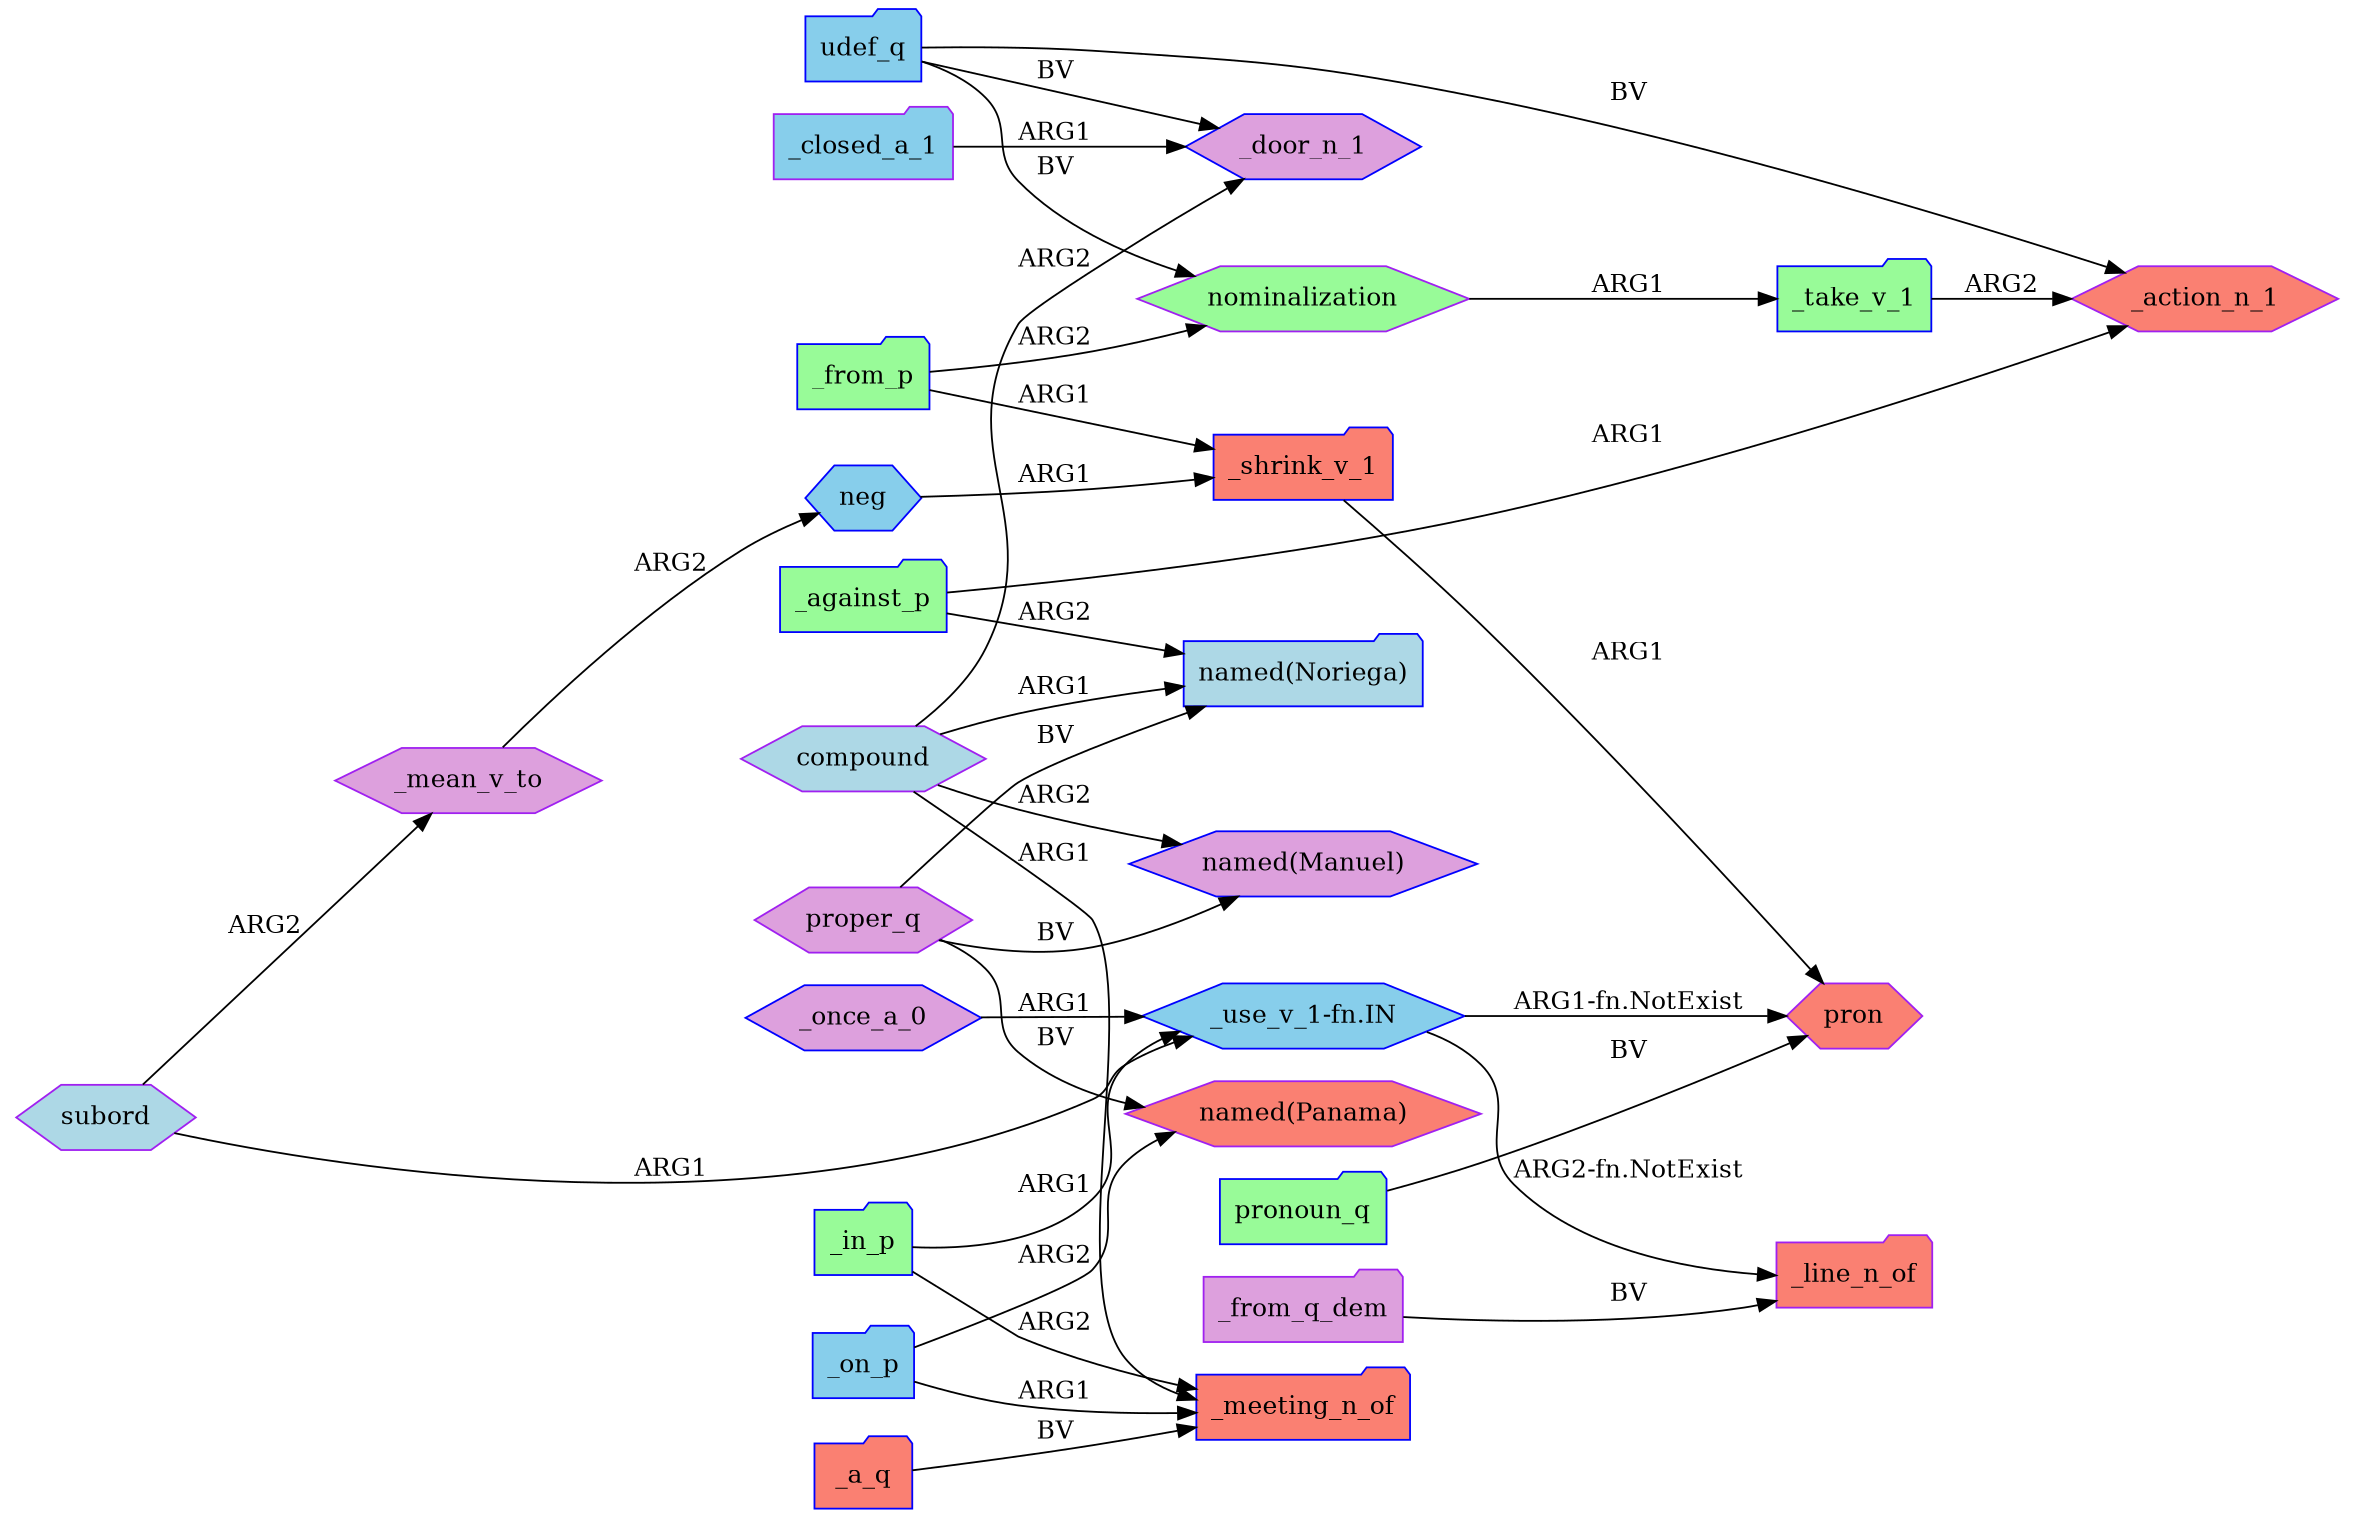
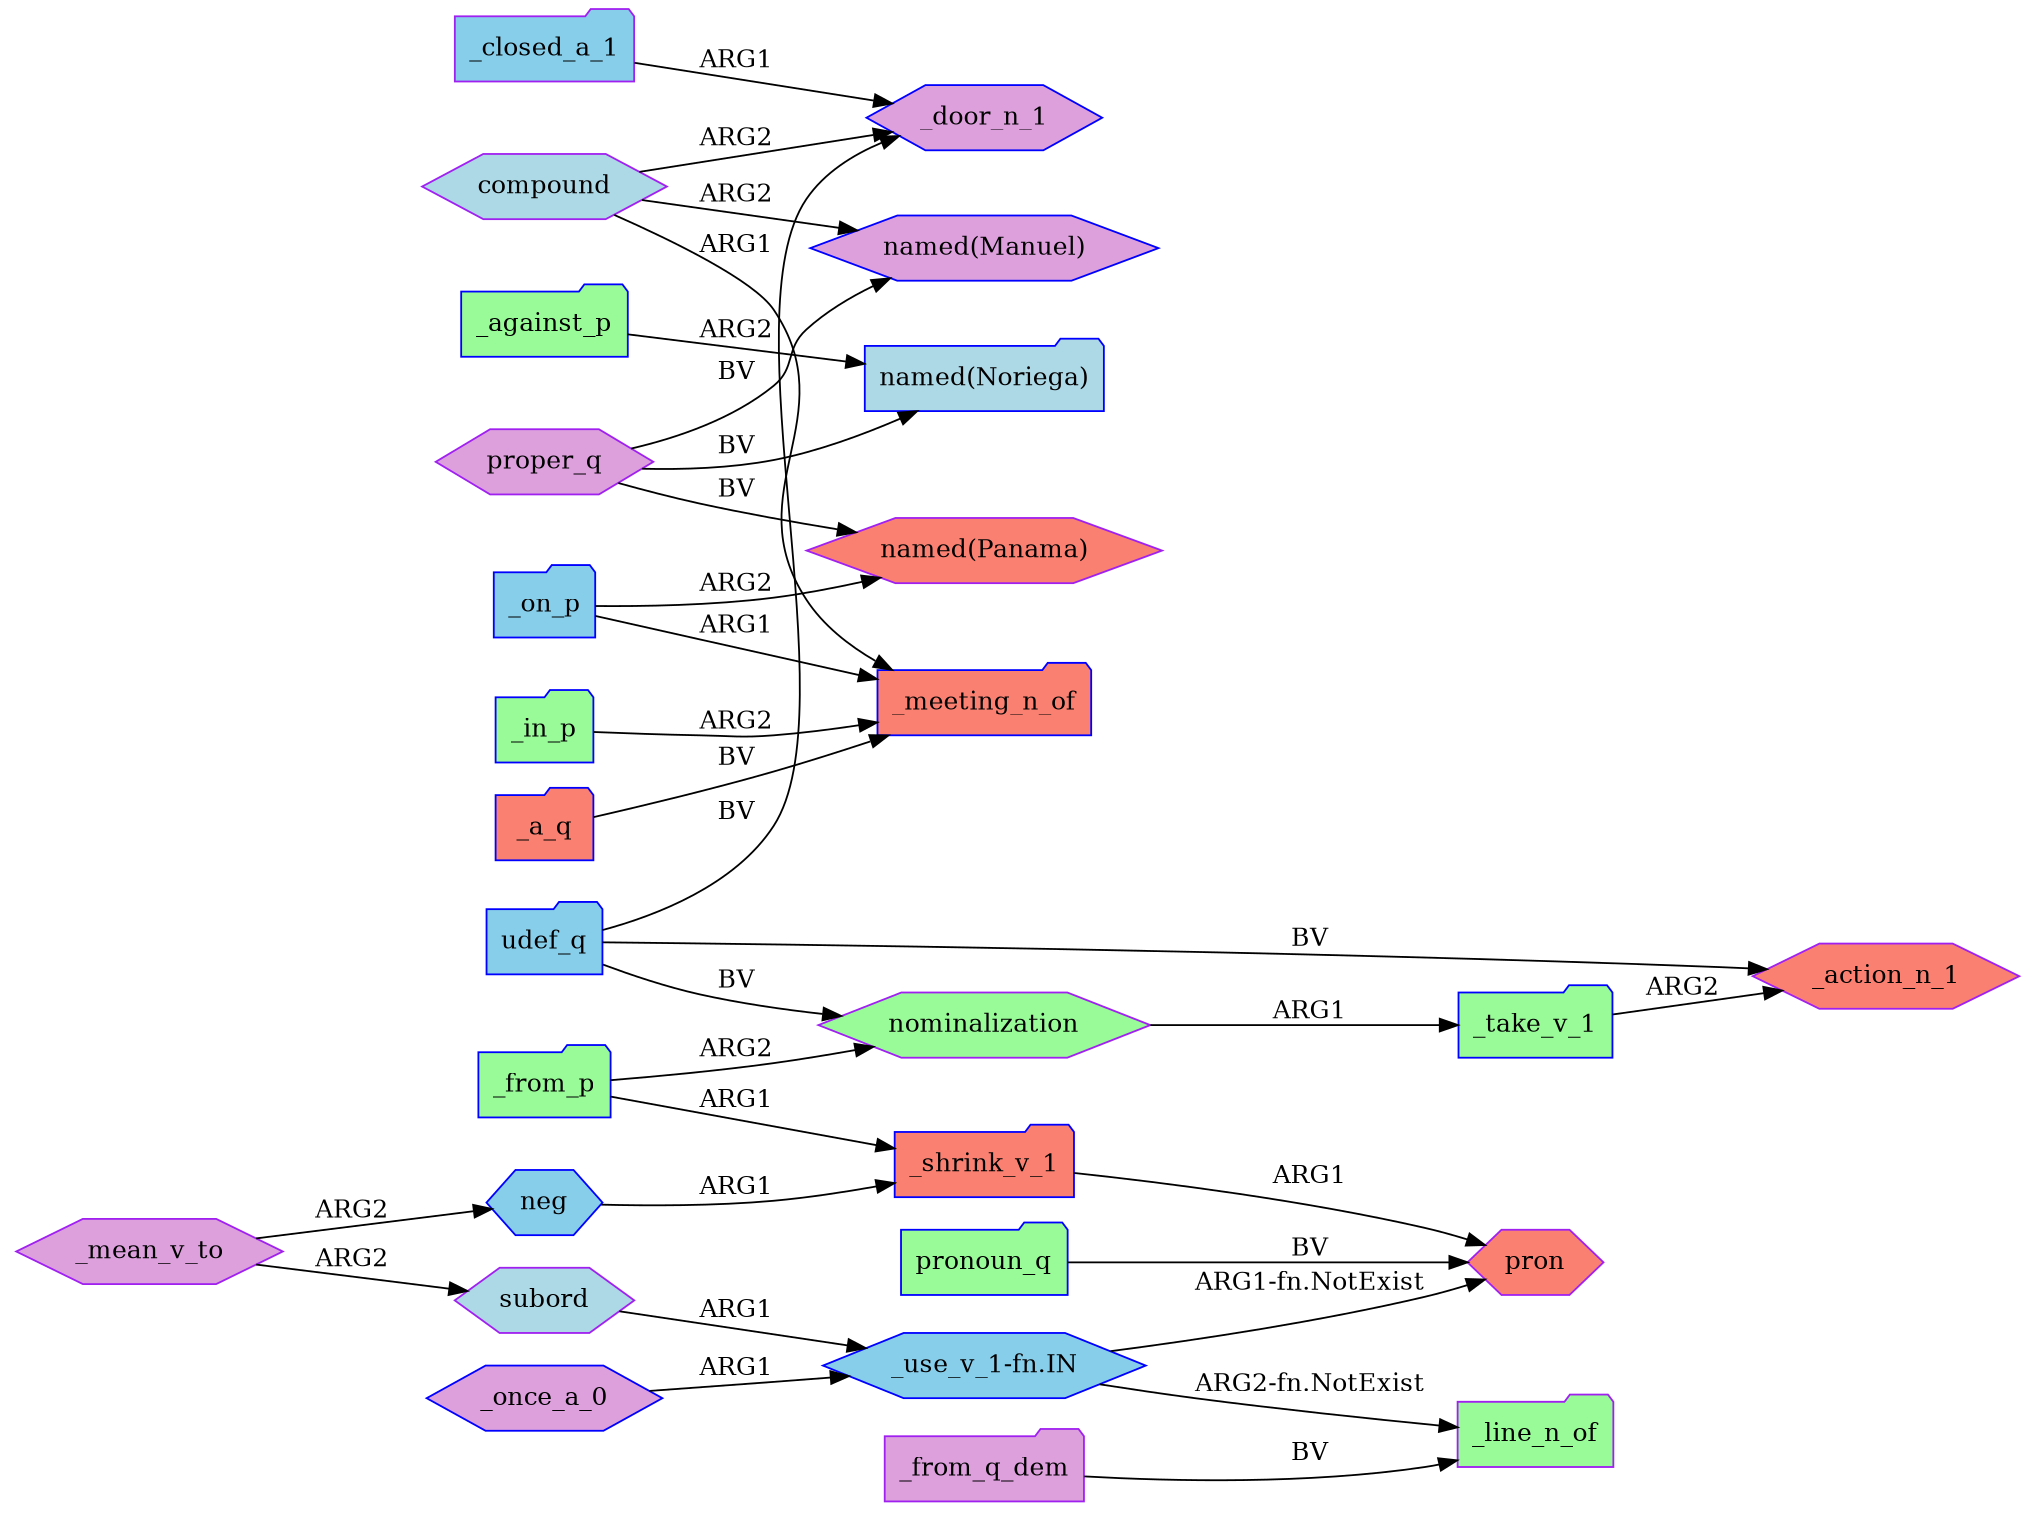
edge "_against_p" -> "_action_n_1": removed, label "ARG1"
edge "compound" -> "named(Noriega)": removed, label "ARG1"
edge "subord" -> "_mean_v_to": reversed
edge "_in_p" -> "_use_v_1-fn.IN": removed, label "ARG1"
node "_line_n_of": fillcolor salmon -> palegreen
